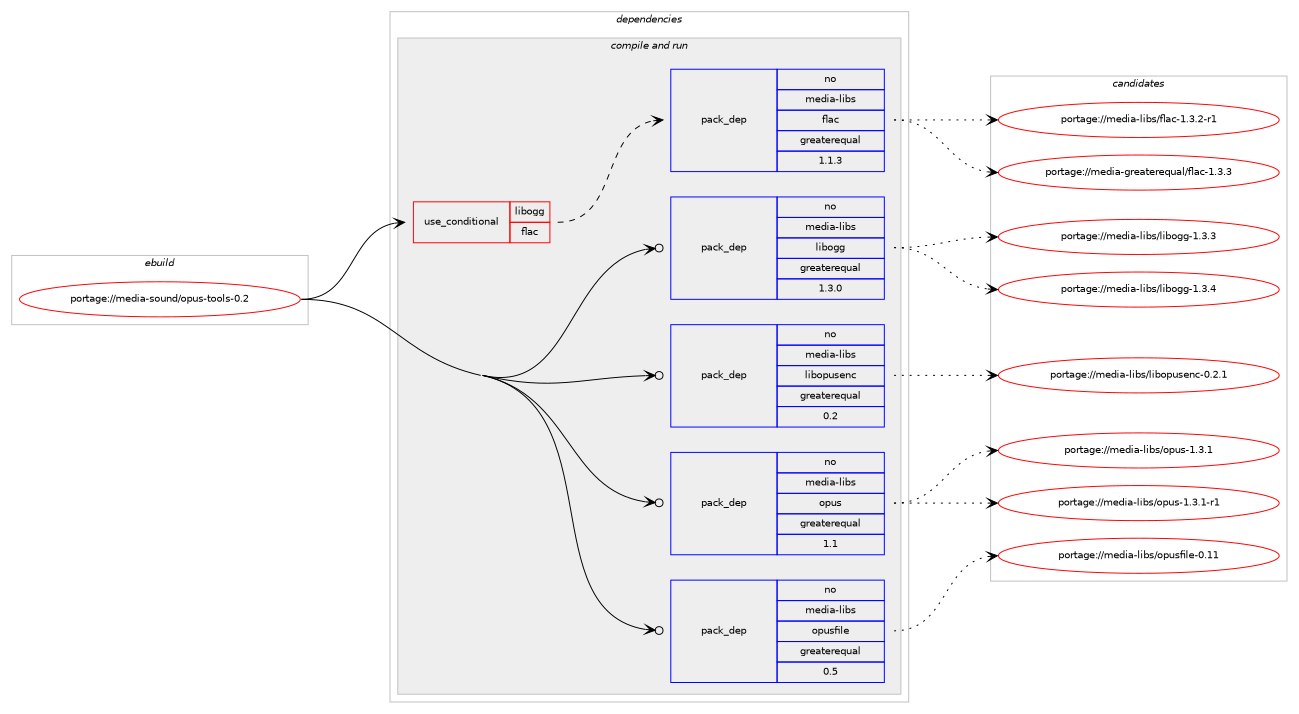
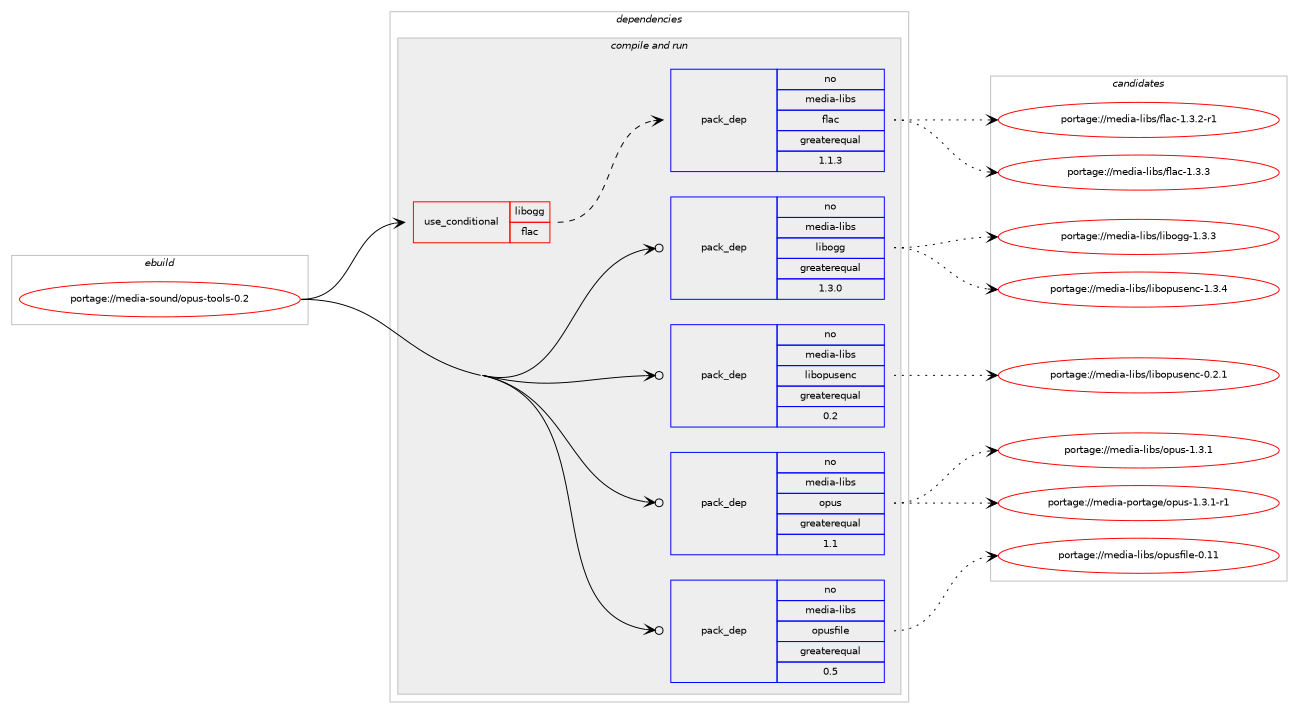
node "portage://media-greaterequal/flac-1.3.3": label "portage://media-greaterequal/flac-1.3.3" -> "portage://media-libs/flac-1.3.3"
node "portage://media-libs/libogg-1.3.4": label "portage://media-libs/libogg-1.3.4" -> "portage://media-libs/libopusenc-1.3.4"
node "portage://media-libs/opus-1.3.1-r1": label "portage://media-libs/opus-1.3.1-r1" -> "portage://media-portage/opus-1.3.1-r1"
